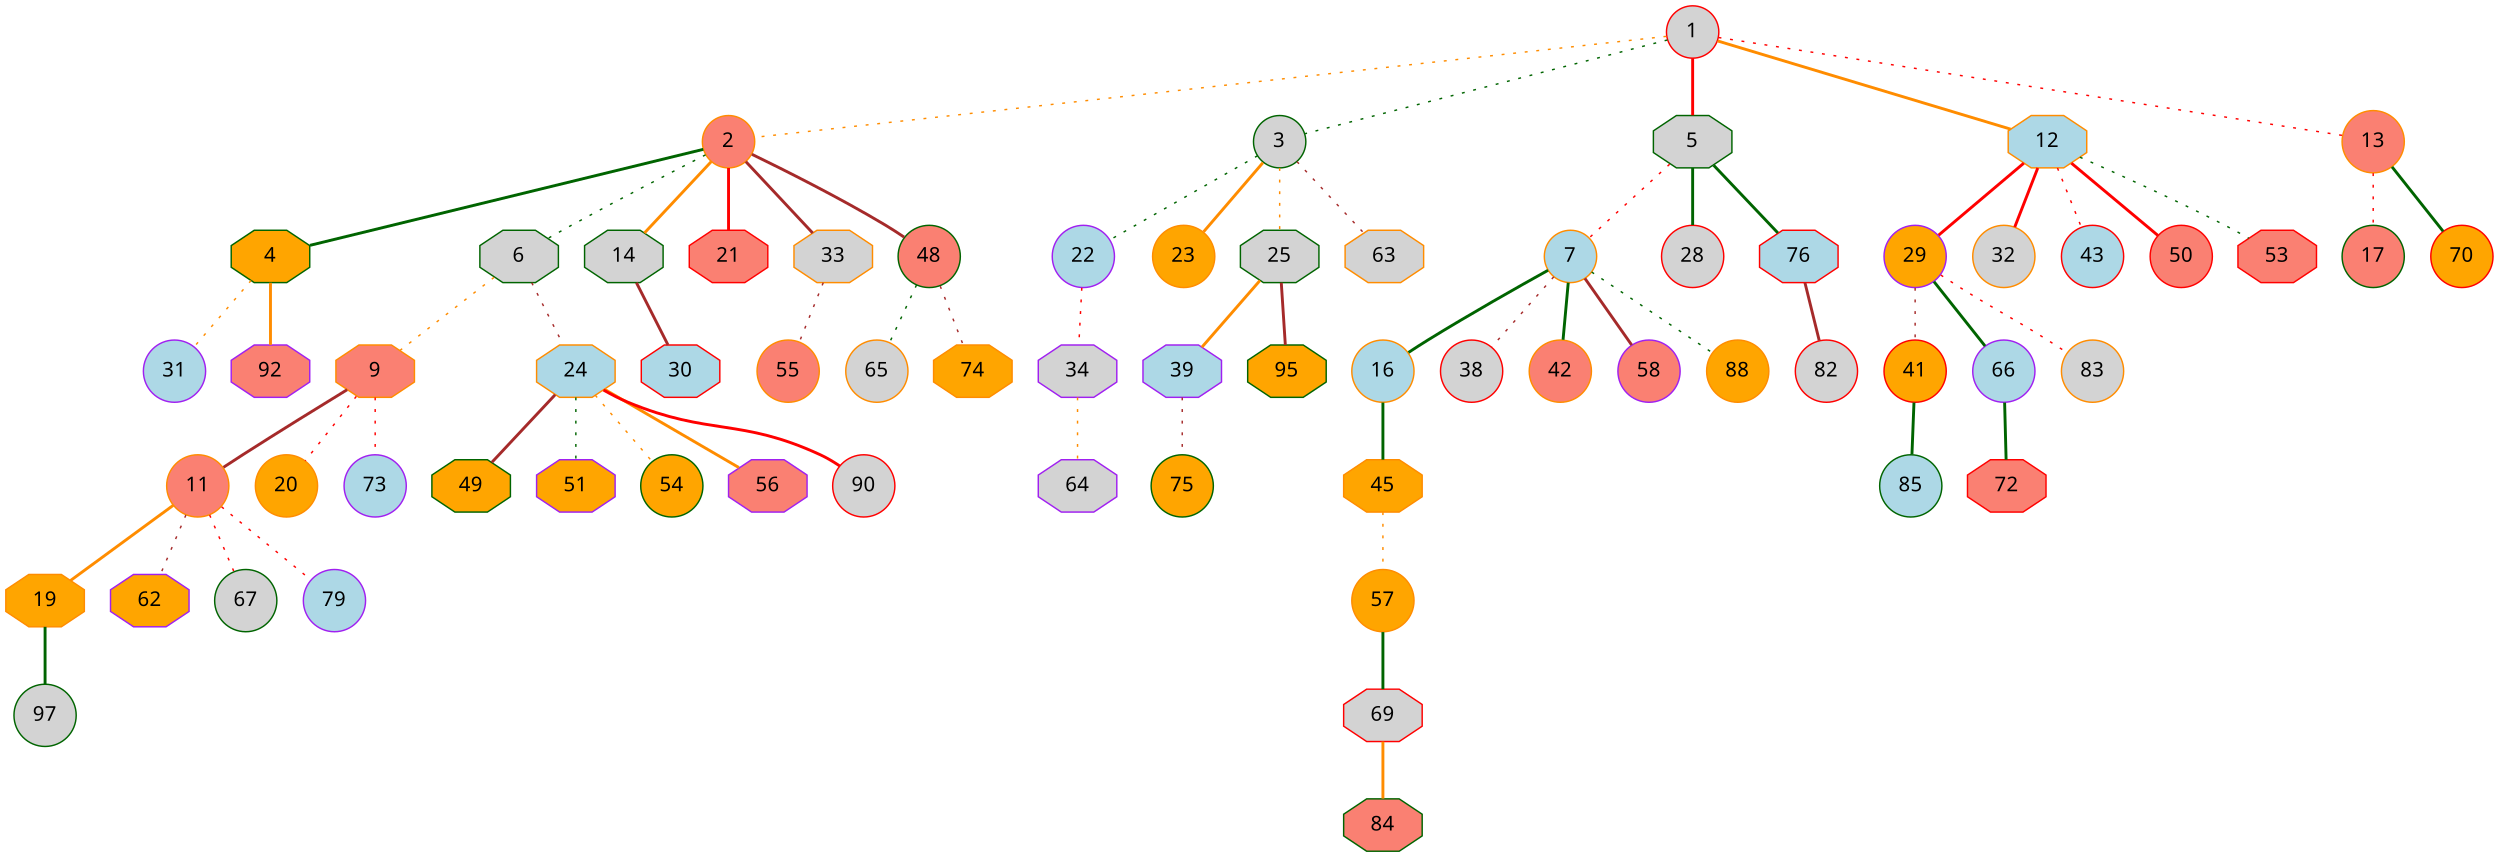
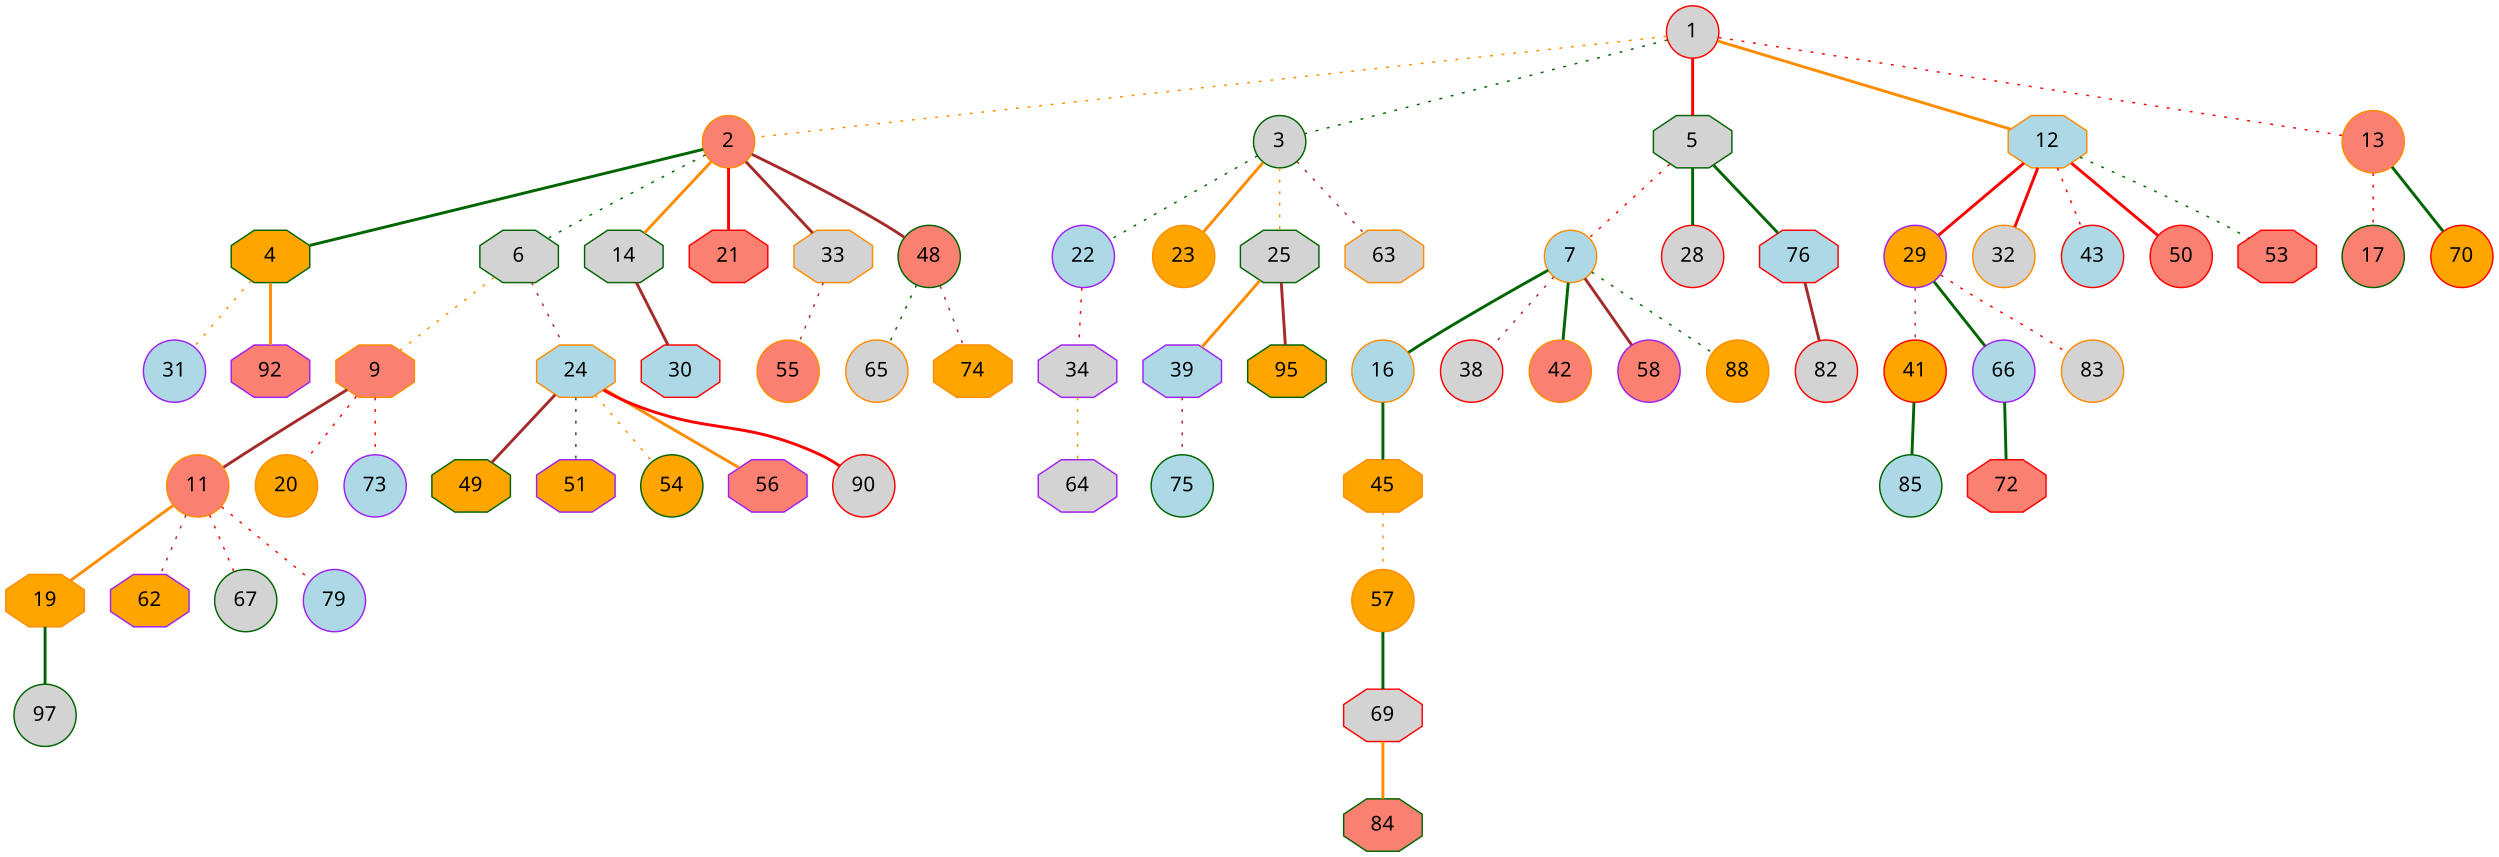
node "75": fillcolor orange -> lightblue
